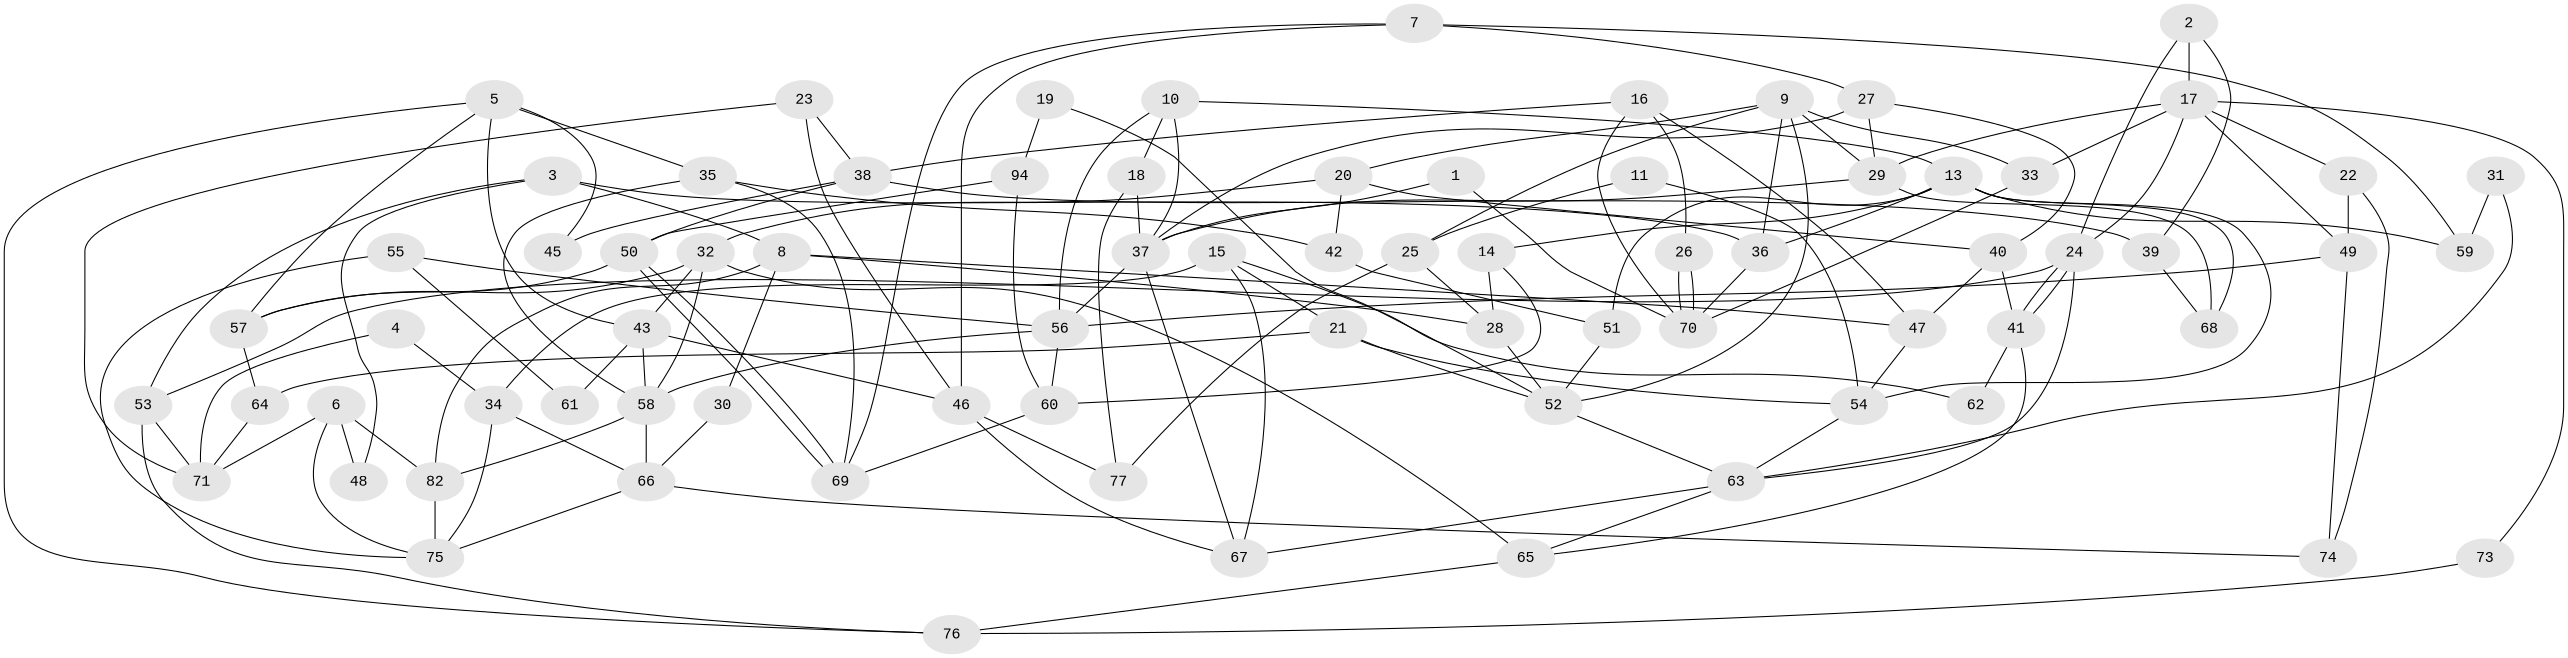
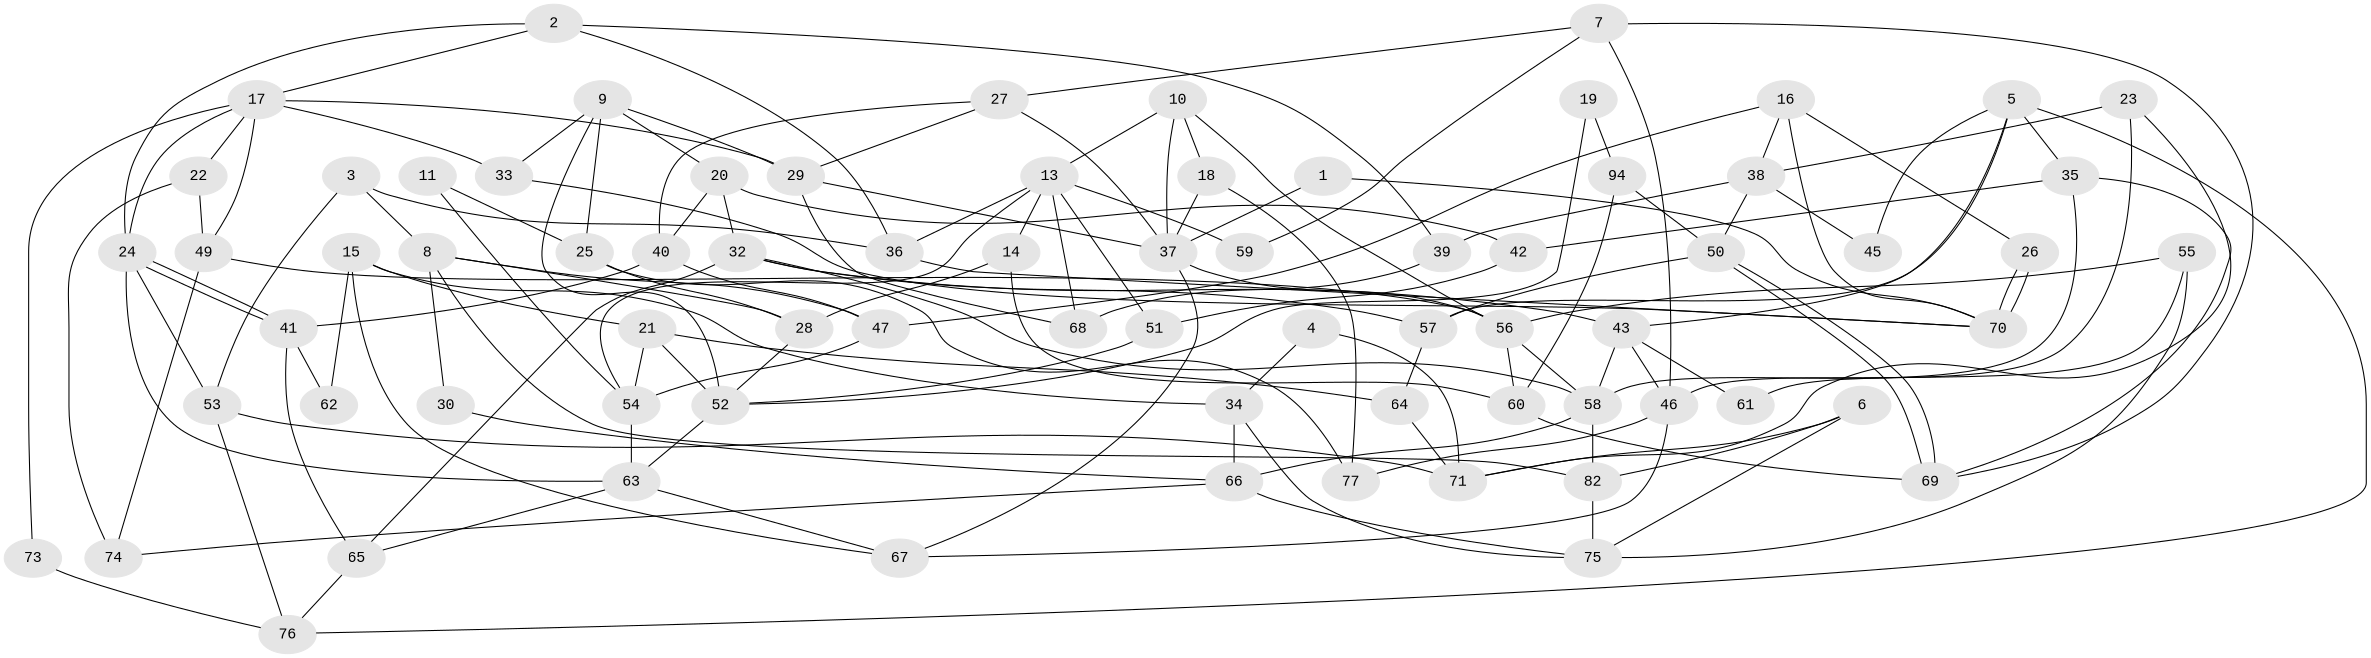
edge "9" -- "36": now "2" -- "36"
node "31": removed
node "48": removed
